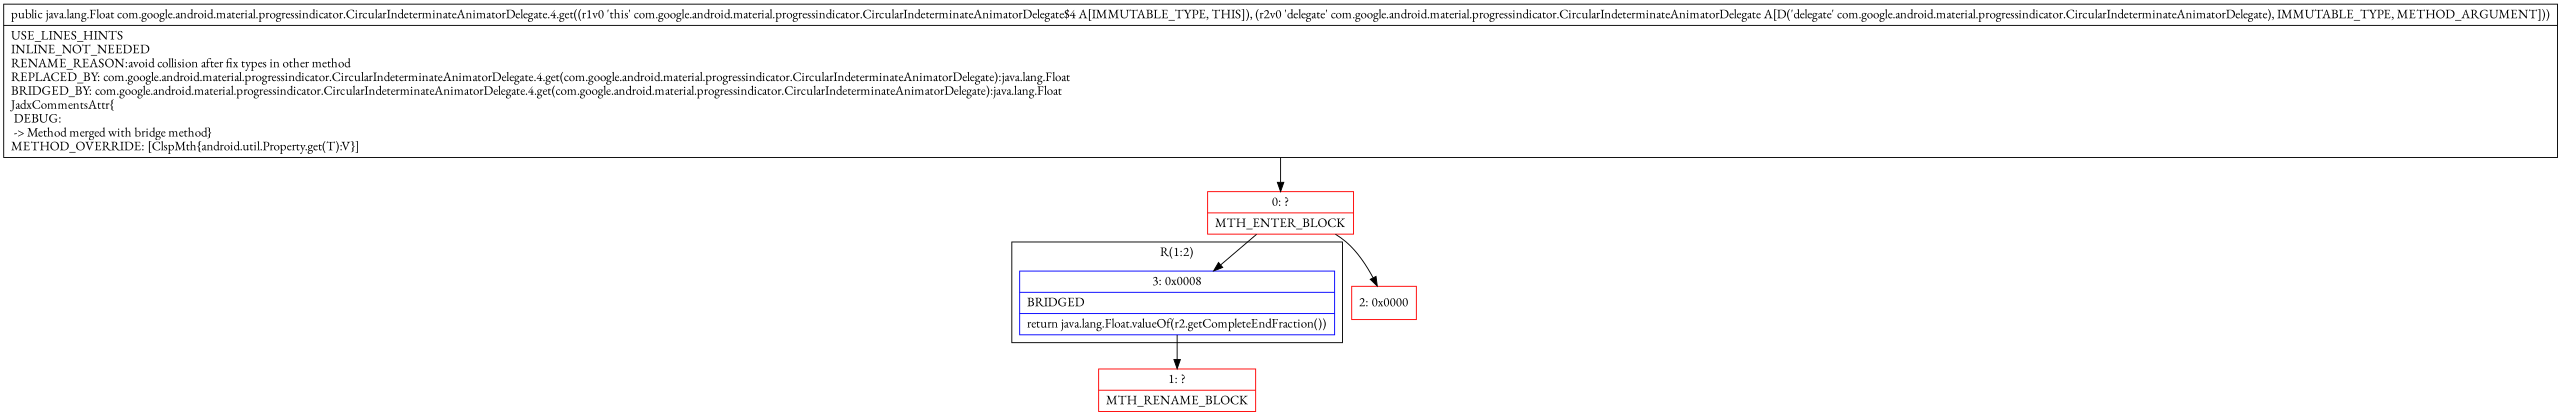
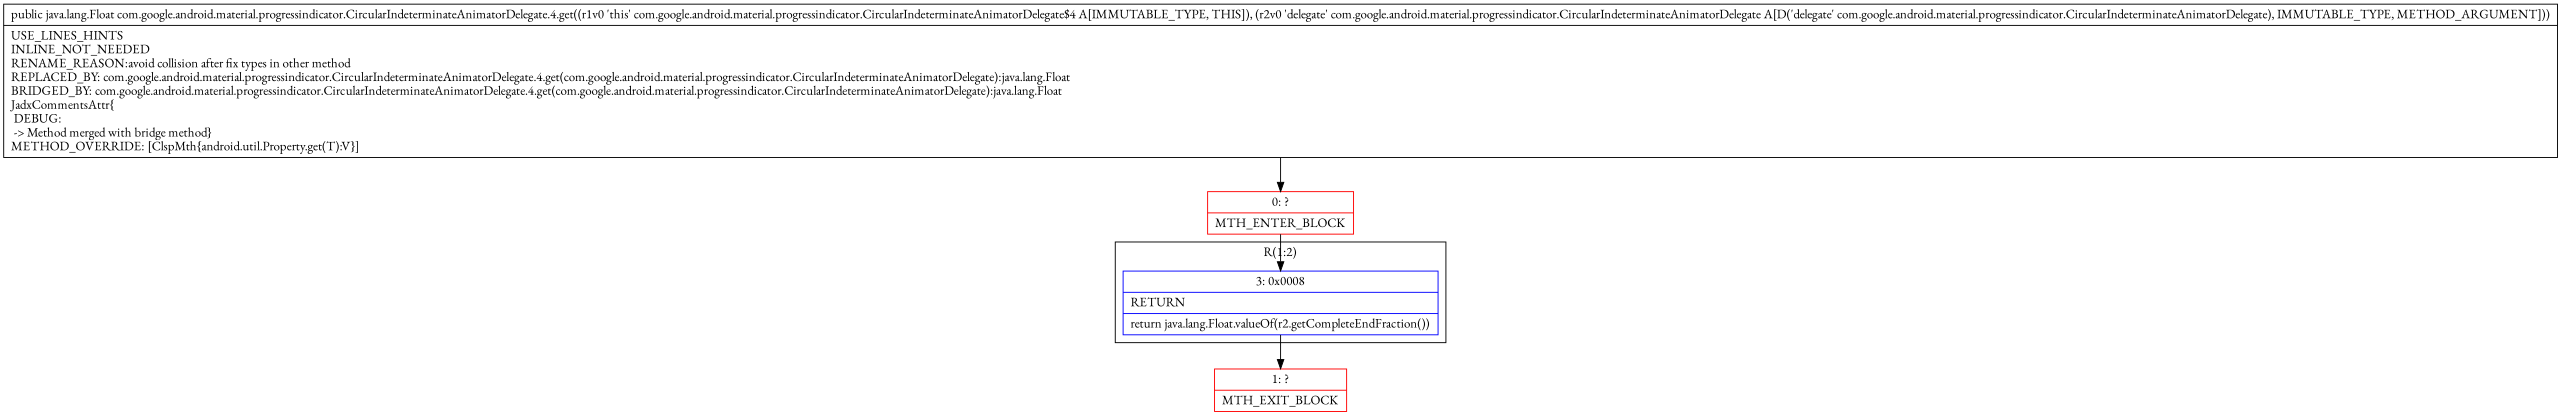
node "3: 0x0008": text "BRIDGED" -> "RETURN"
node "2: 0x0000": removed
node "1: ?": text "MTH_RENAME_BLOCK" -> "MTH_EXIT_BLOCK"
